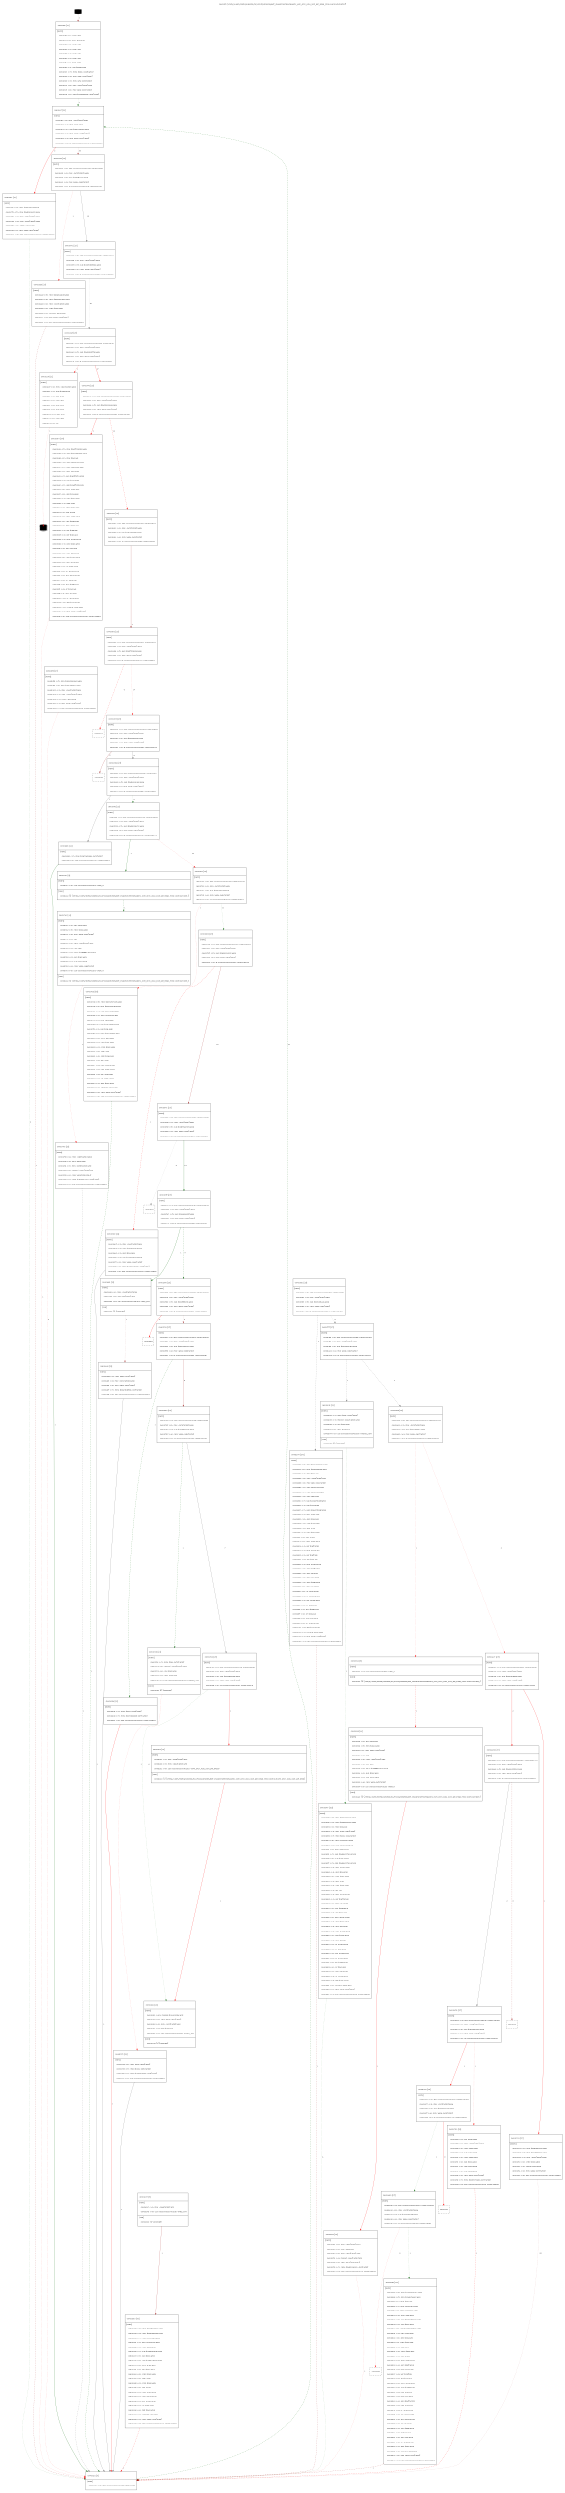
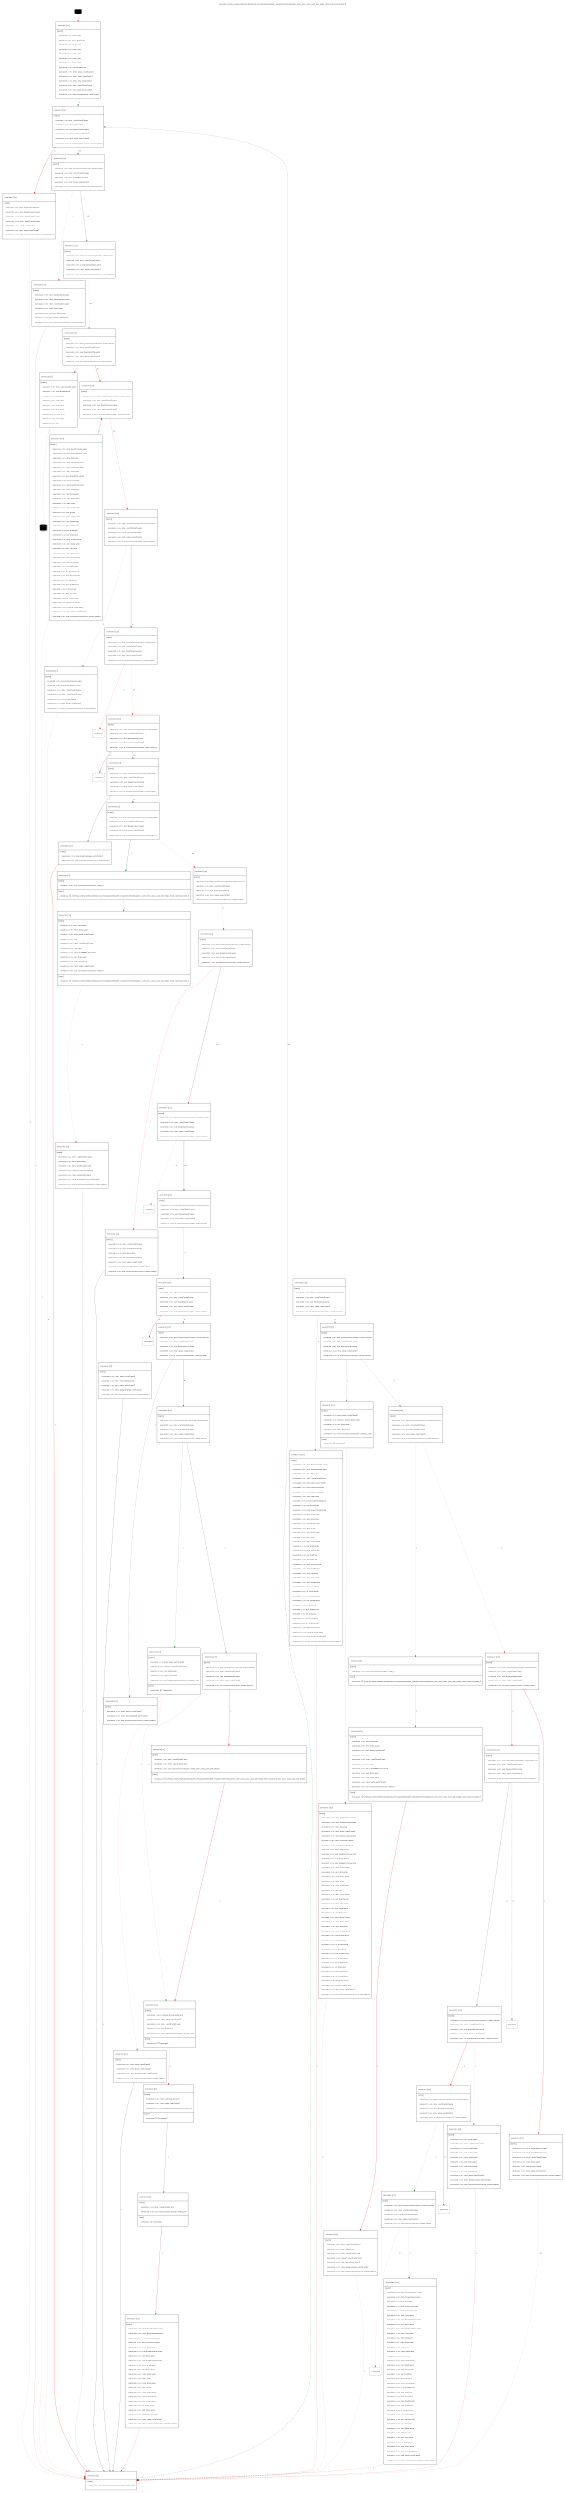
edge "0x40147e [25]" -> "0x401984 [144]": reversed
edge "0x401497 [25]" -> "0x4018f8 [27]": added, label "2"
node "0x4017da [88]": removed
node "0x4016e1 [13]": removed
edge "0x4018ec [12]" -> "0x401ca1 [5]": color darkgreen -> red
edge "0x401ad6 [19]" -> "0x401ca1 [5]": removed, label "1"
node "0x401a38 [15]": added
